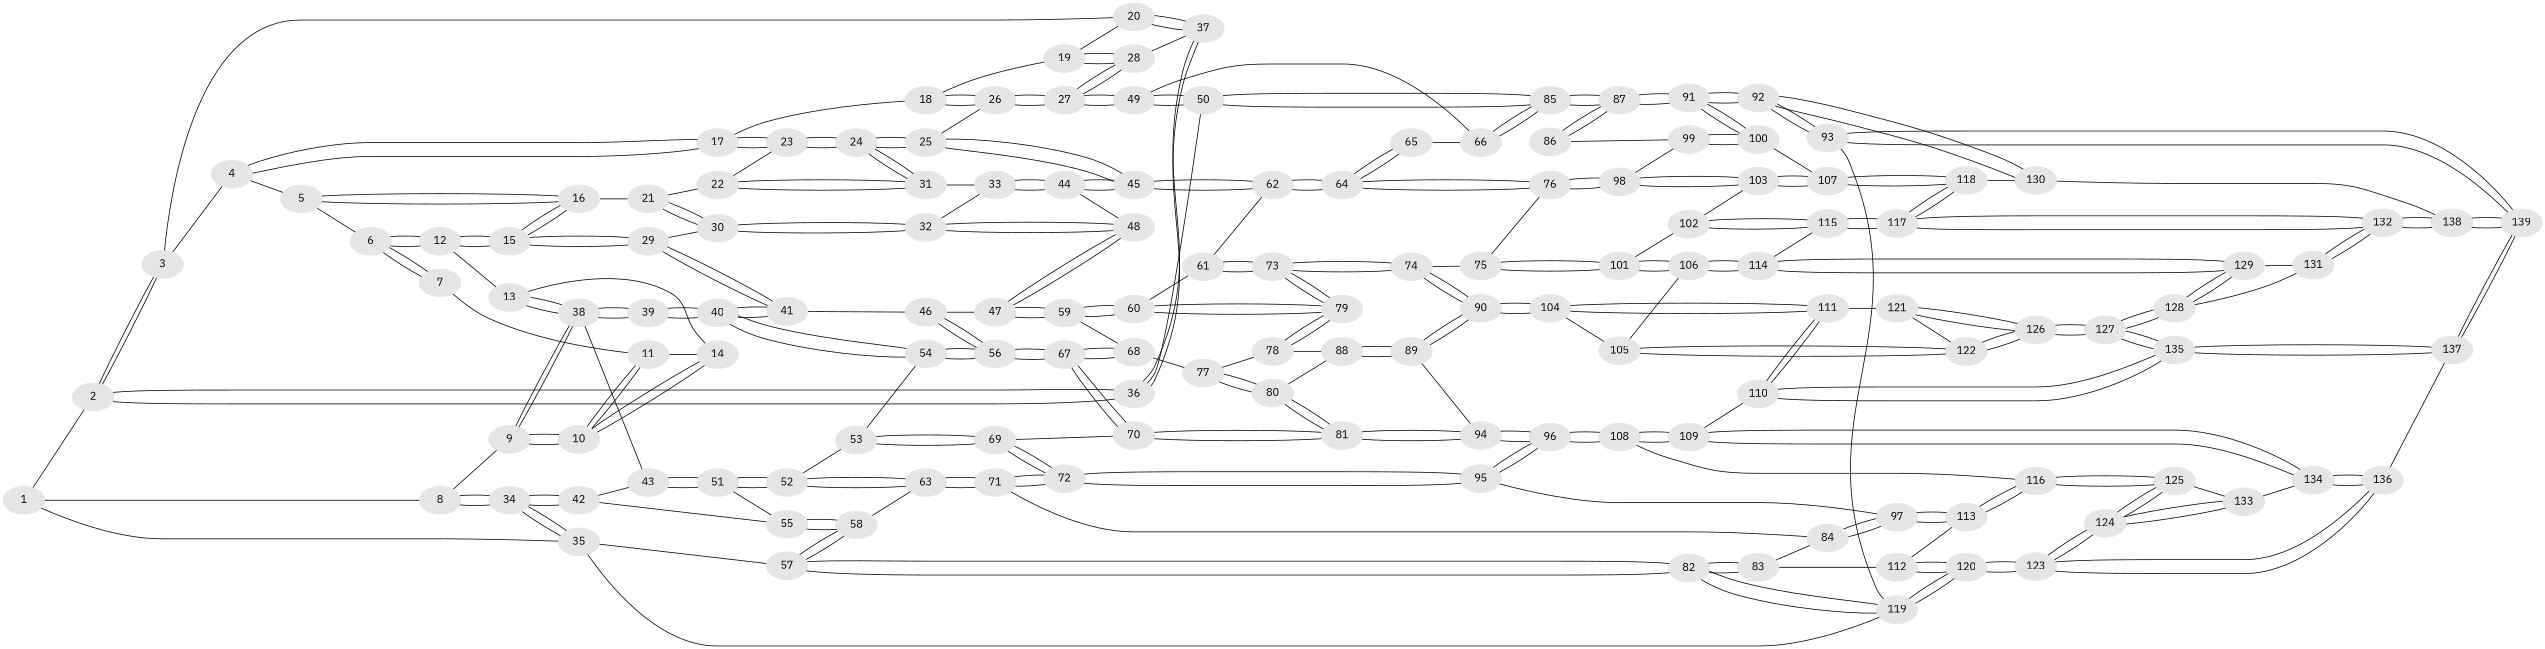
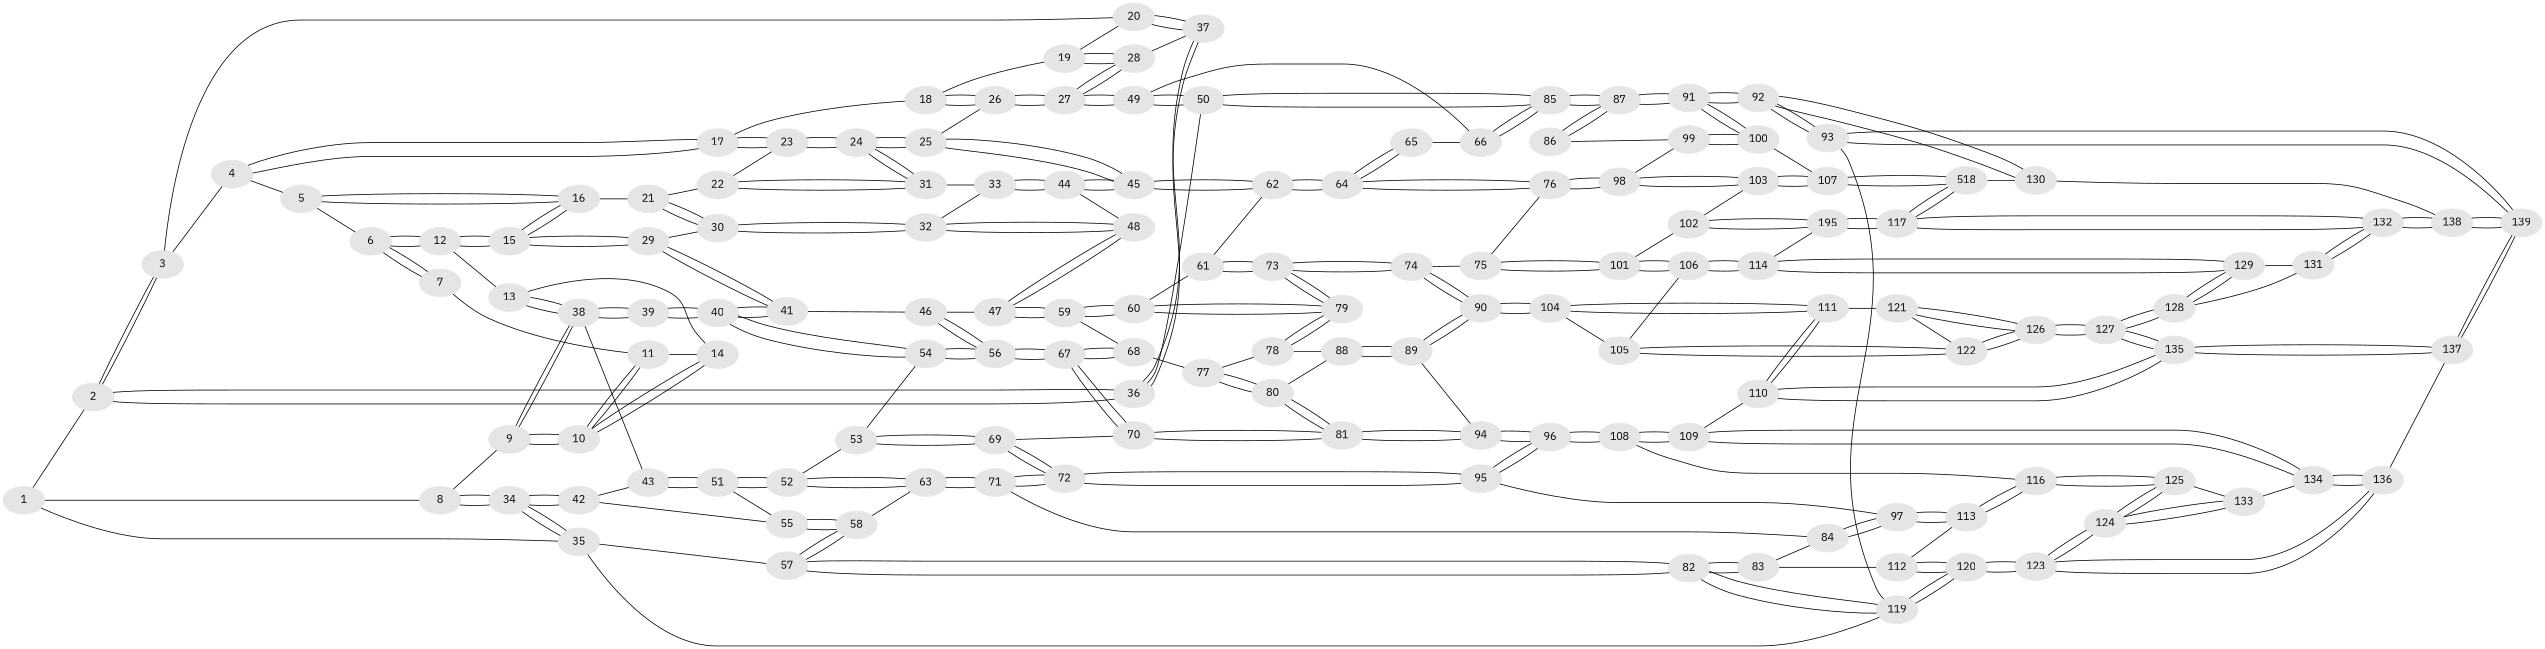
node "118": label "118" -> "518"
node "115": label "115" -> "195"
